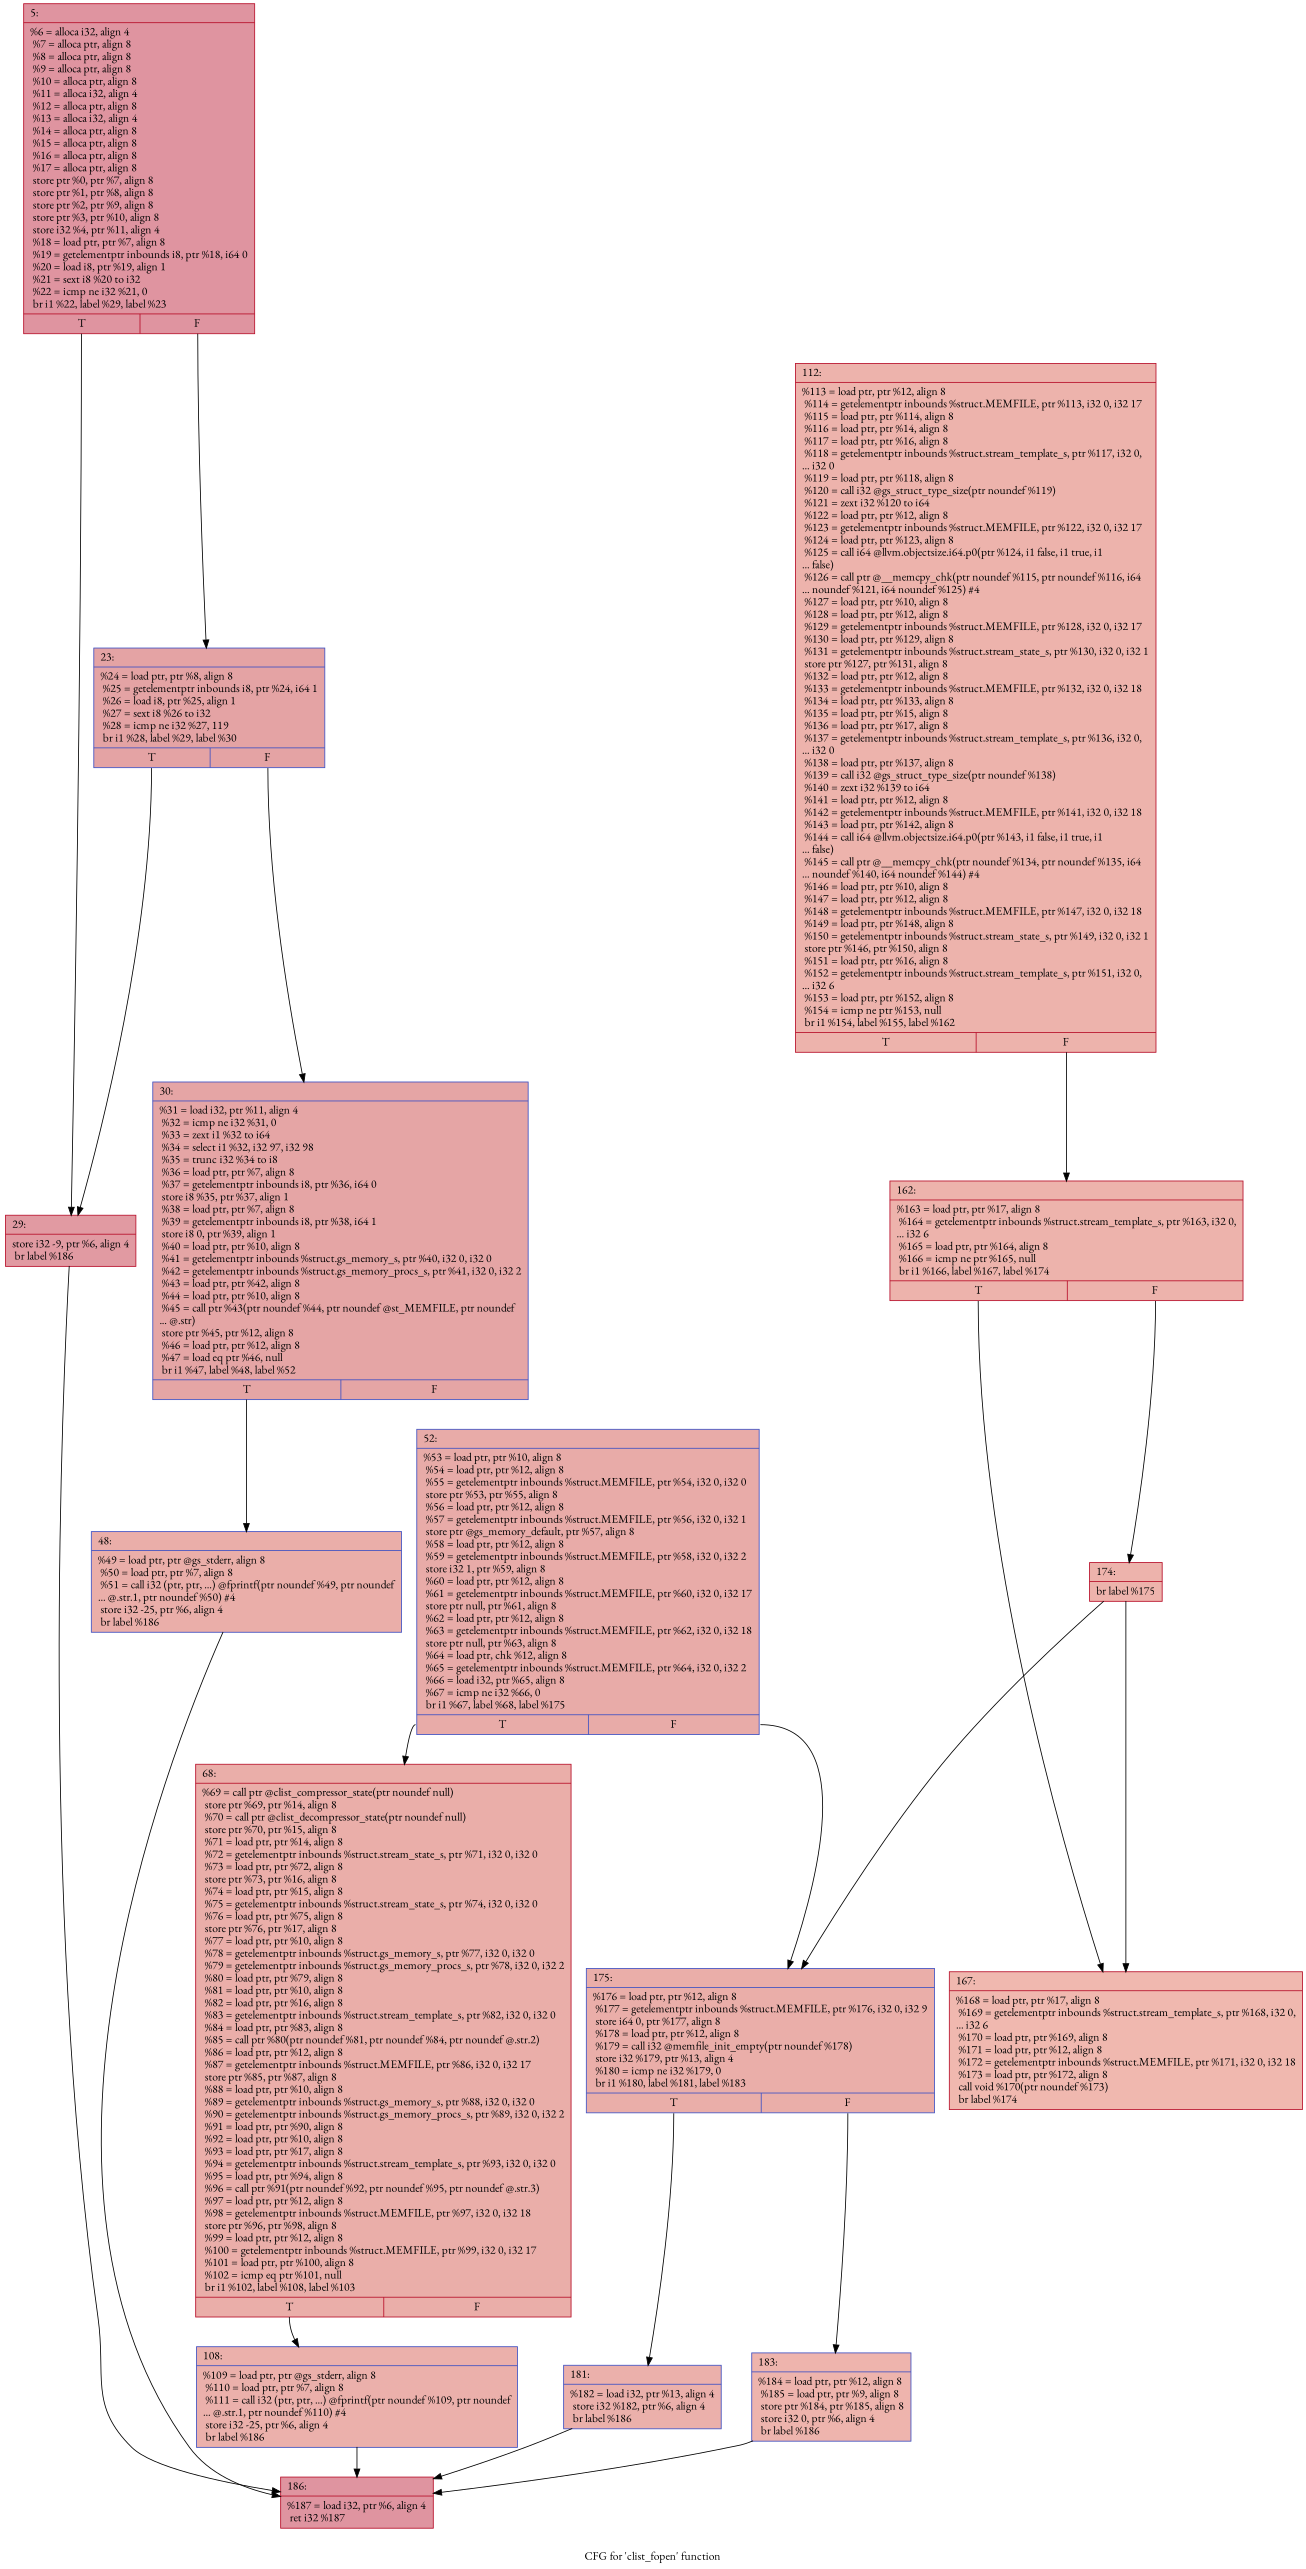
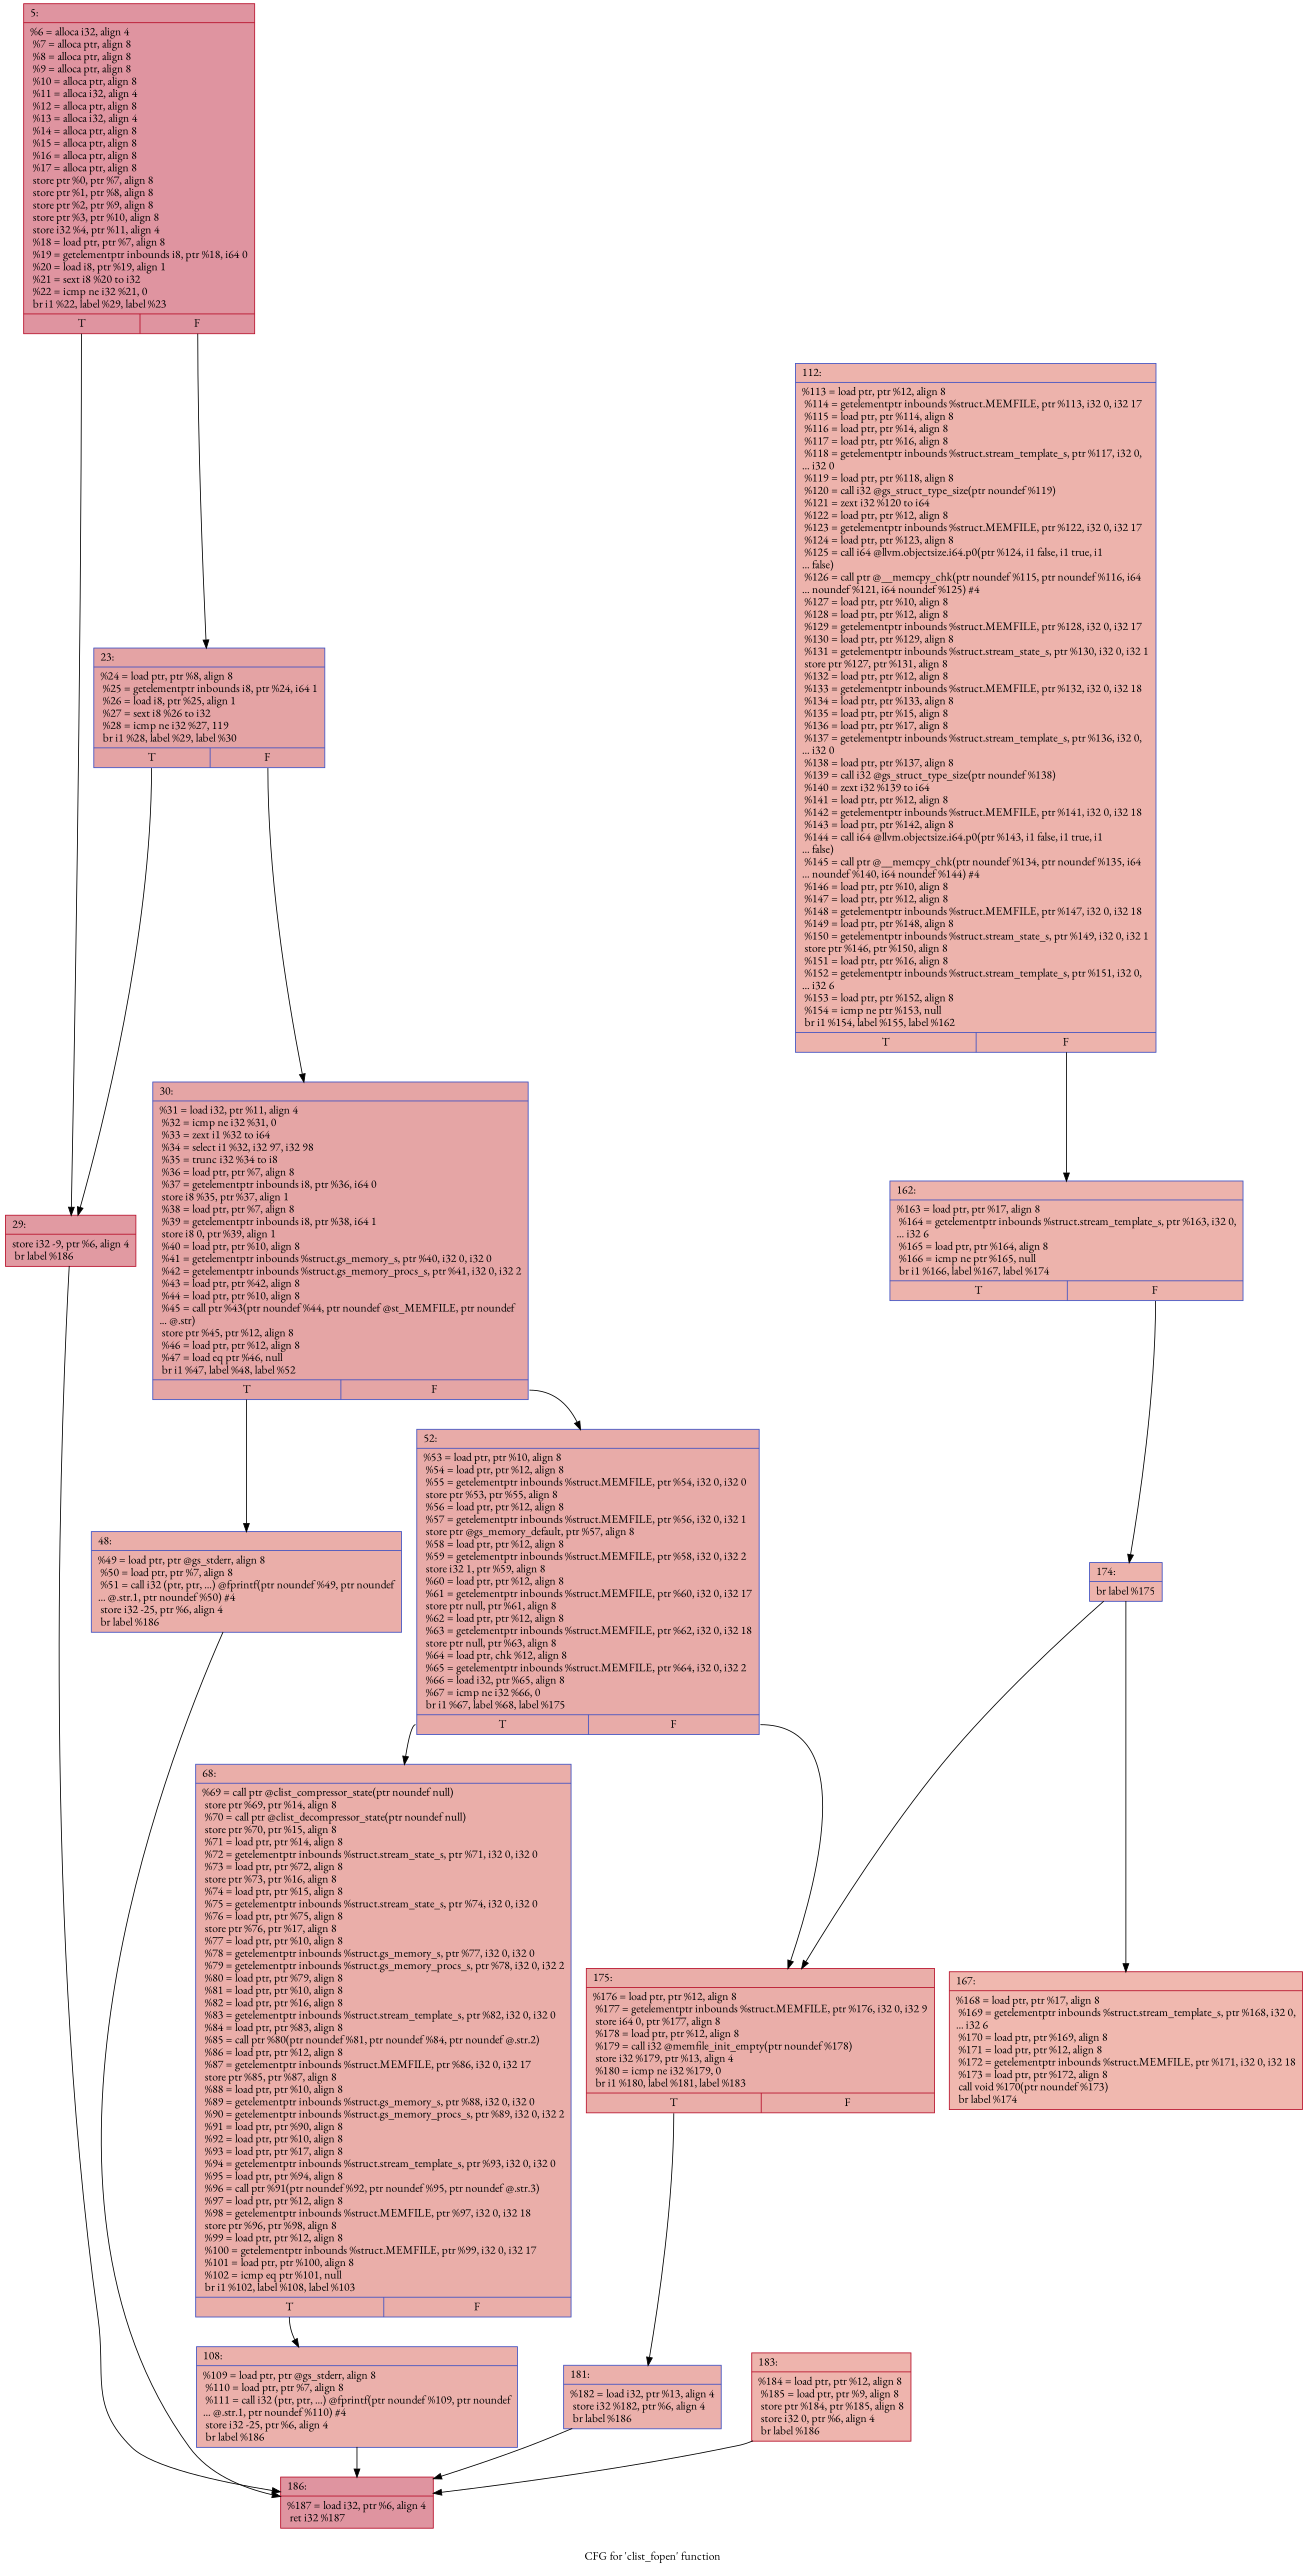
node "112:": color #b70d28ff -> #3d50c3ff
node "162:": color #b70d28ff -> #3d50c3ff
edge "30:" -> "52:": added
node "174:": color #b70d28ff -> #3d50c3ff
edge "162:" -> "167:": removed
node "68:": color #b70d28ff -> #3d50c3ff
node "175:": color #3d50c3ff -> #b70d28ff
edge "175:" -> "183:": removed
node "183:": color #3d50c3ff -> #b70d28ff
